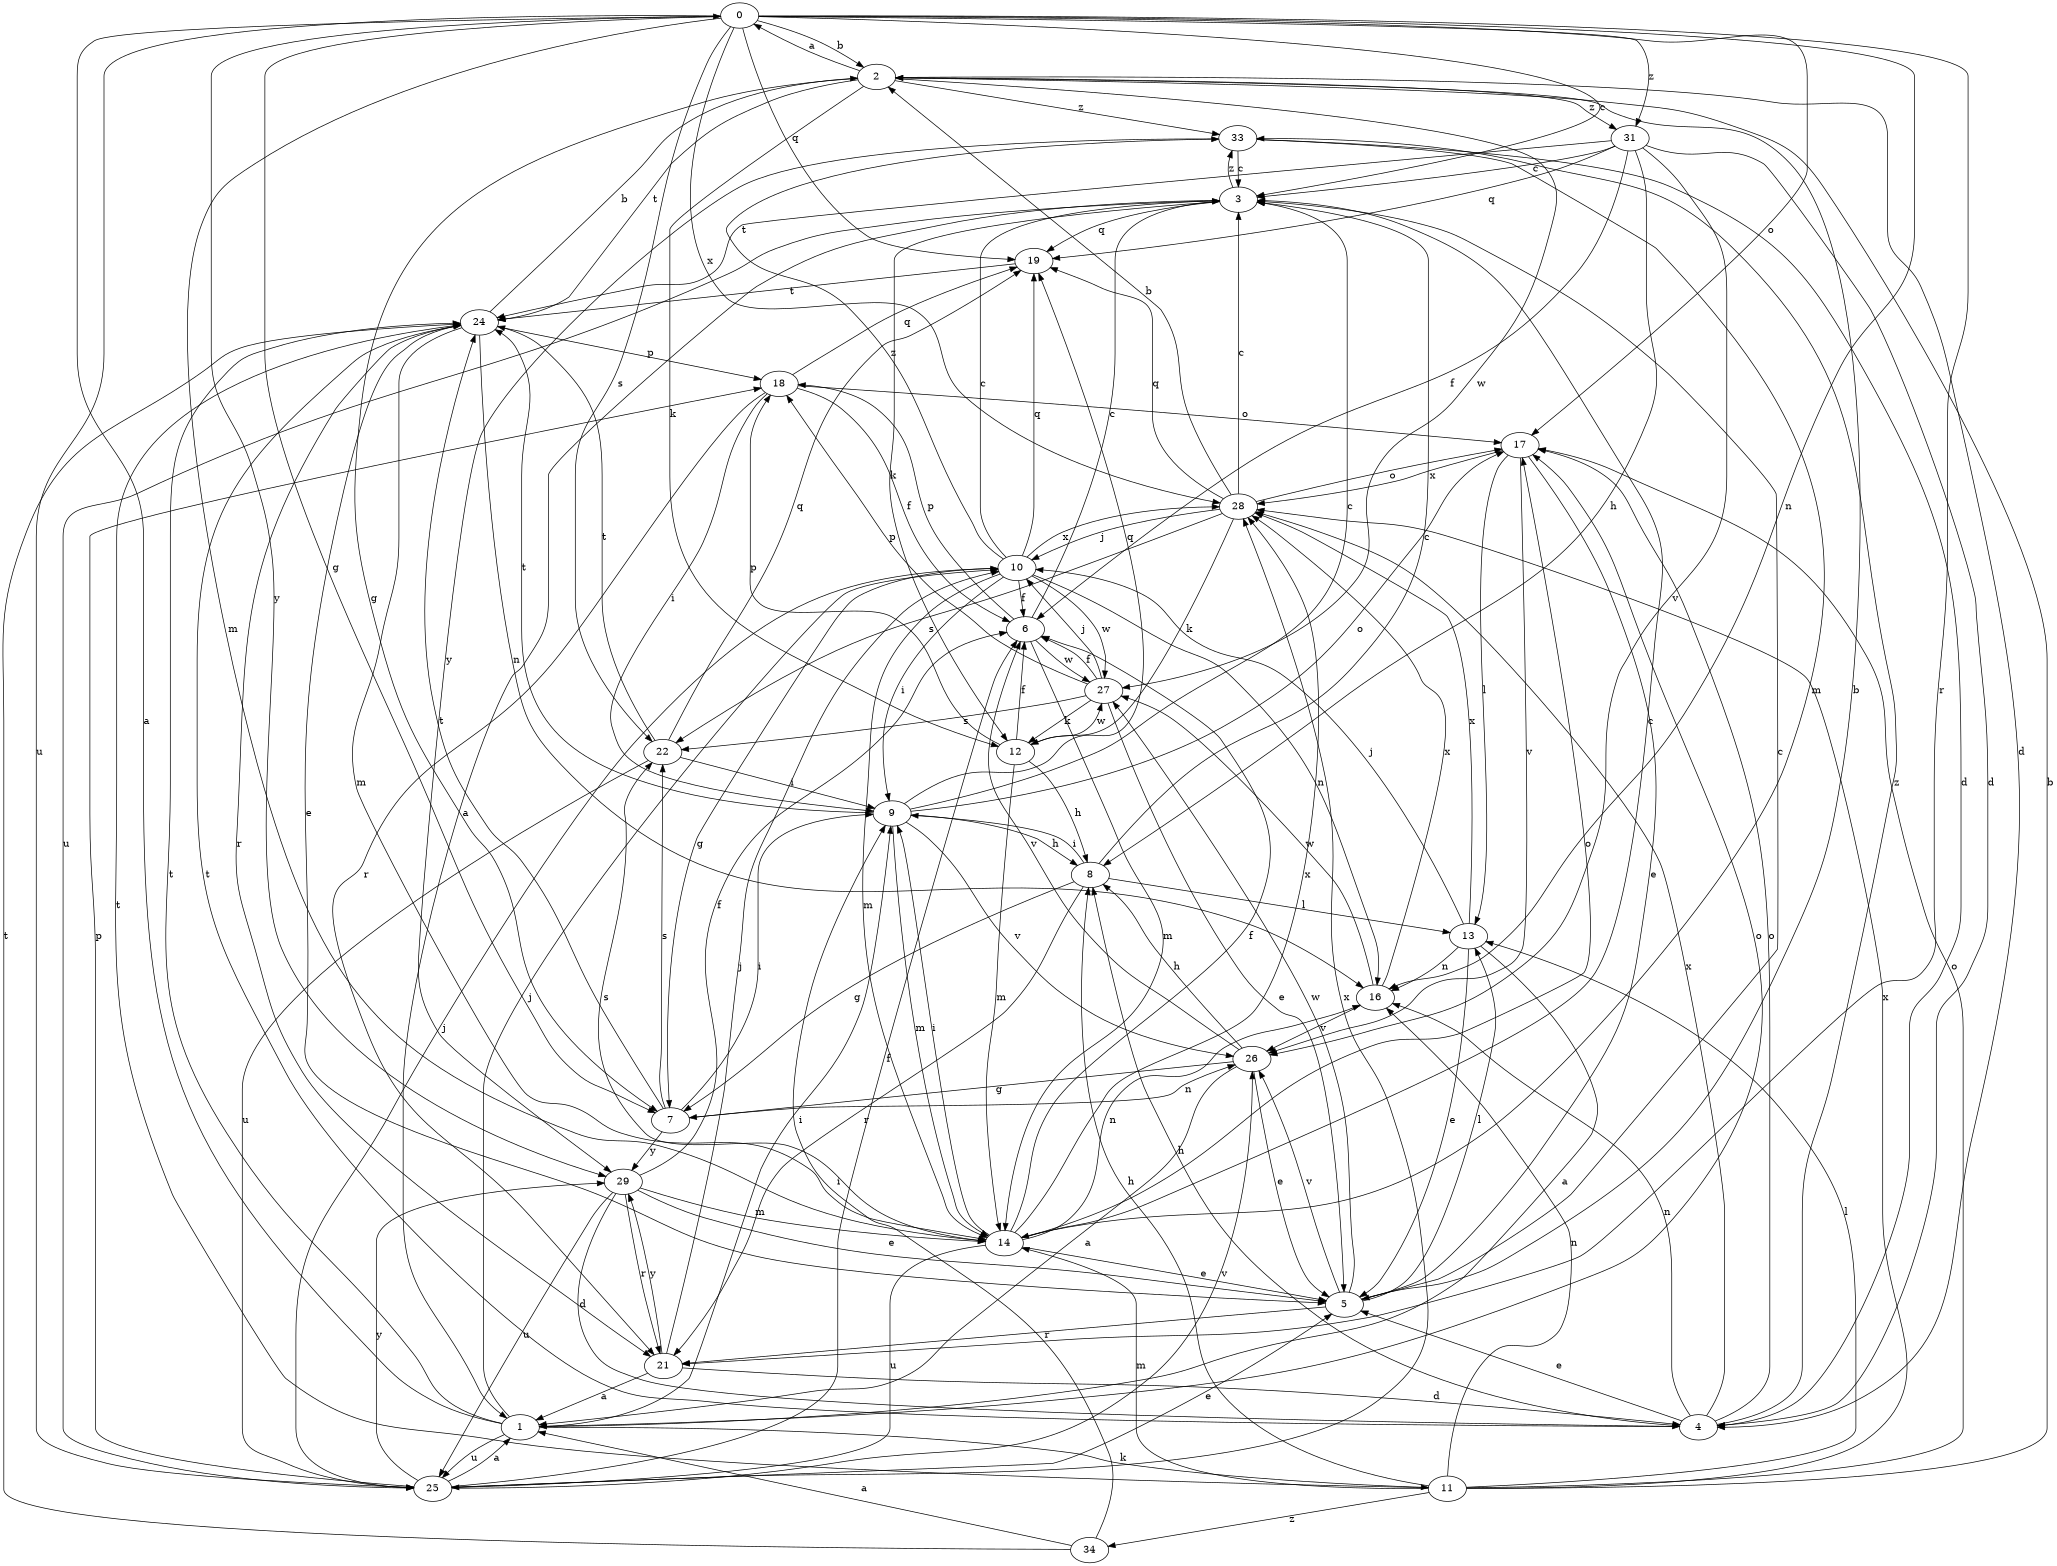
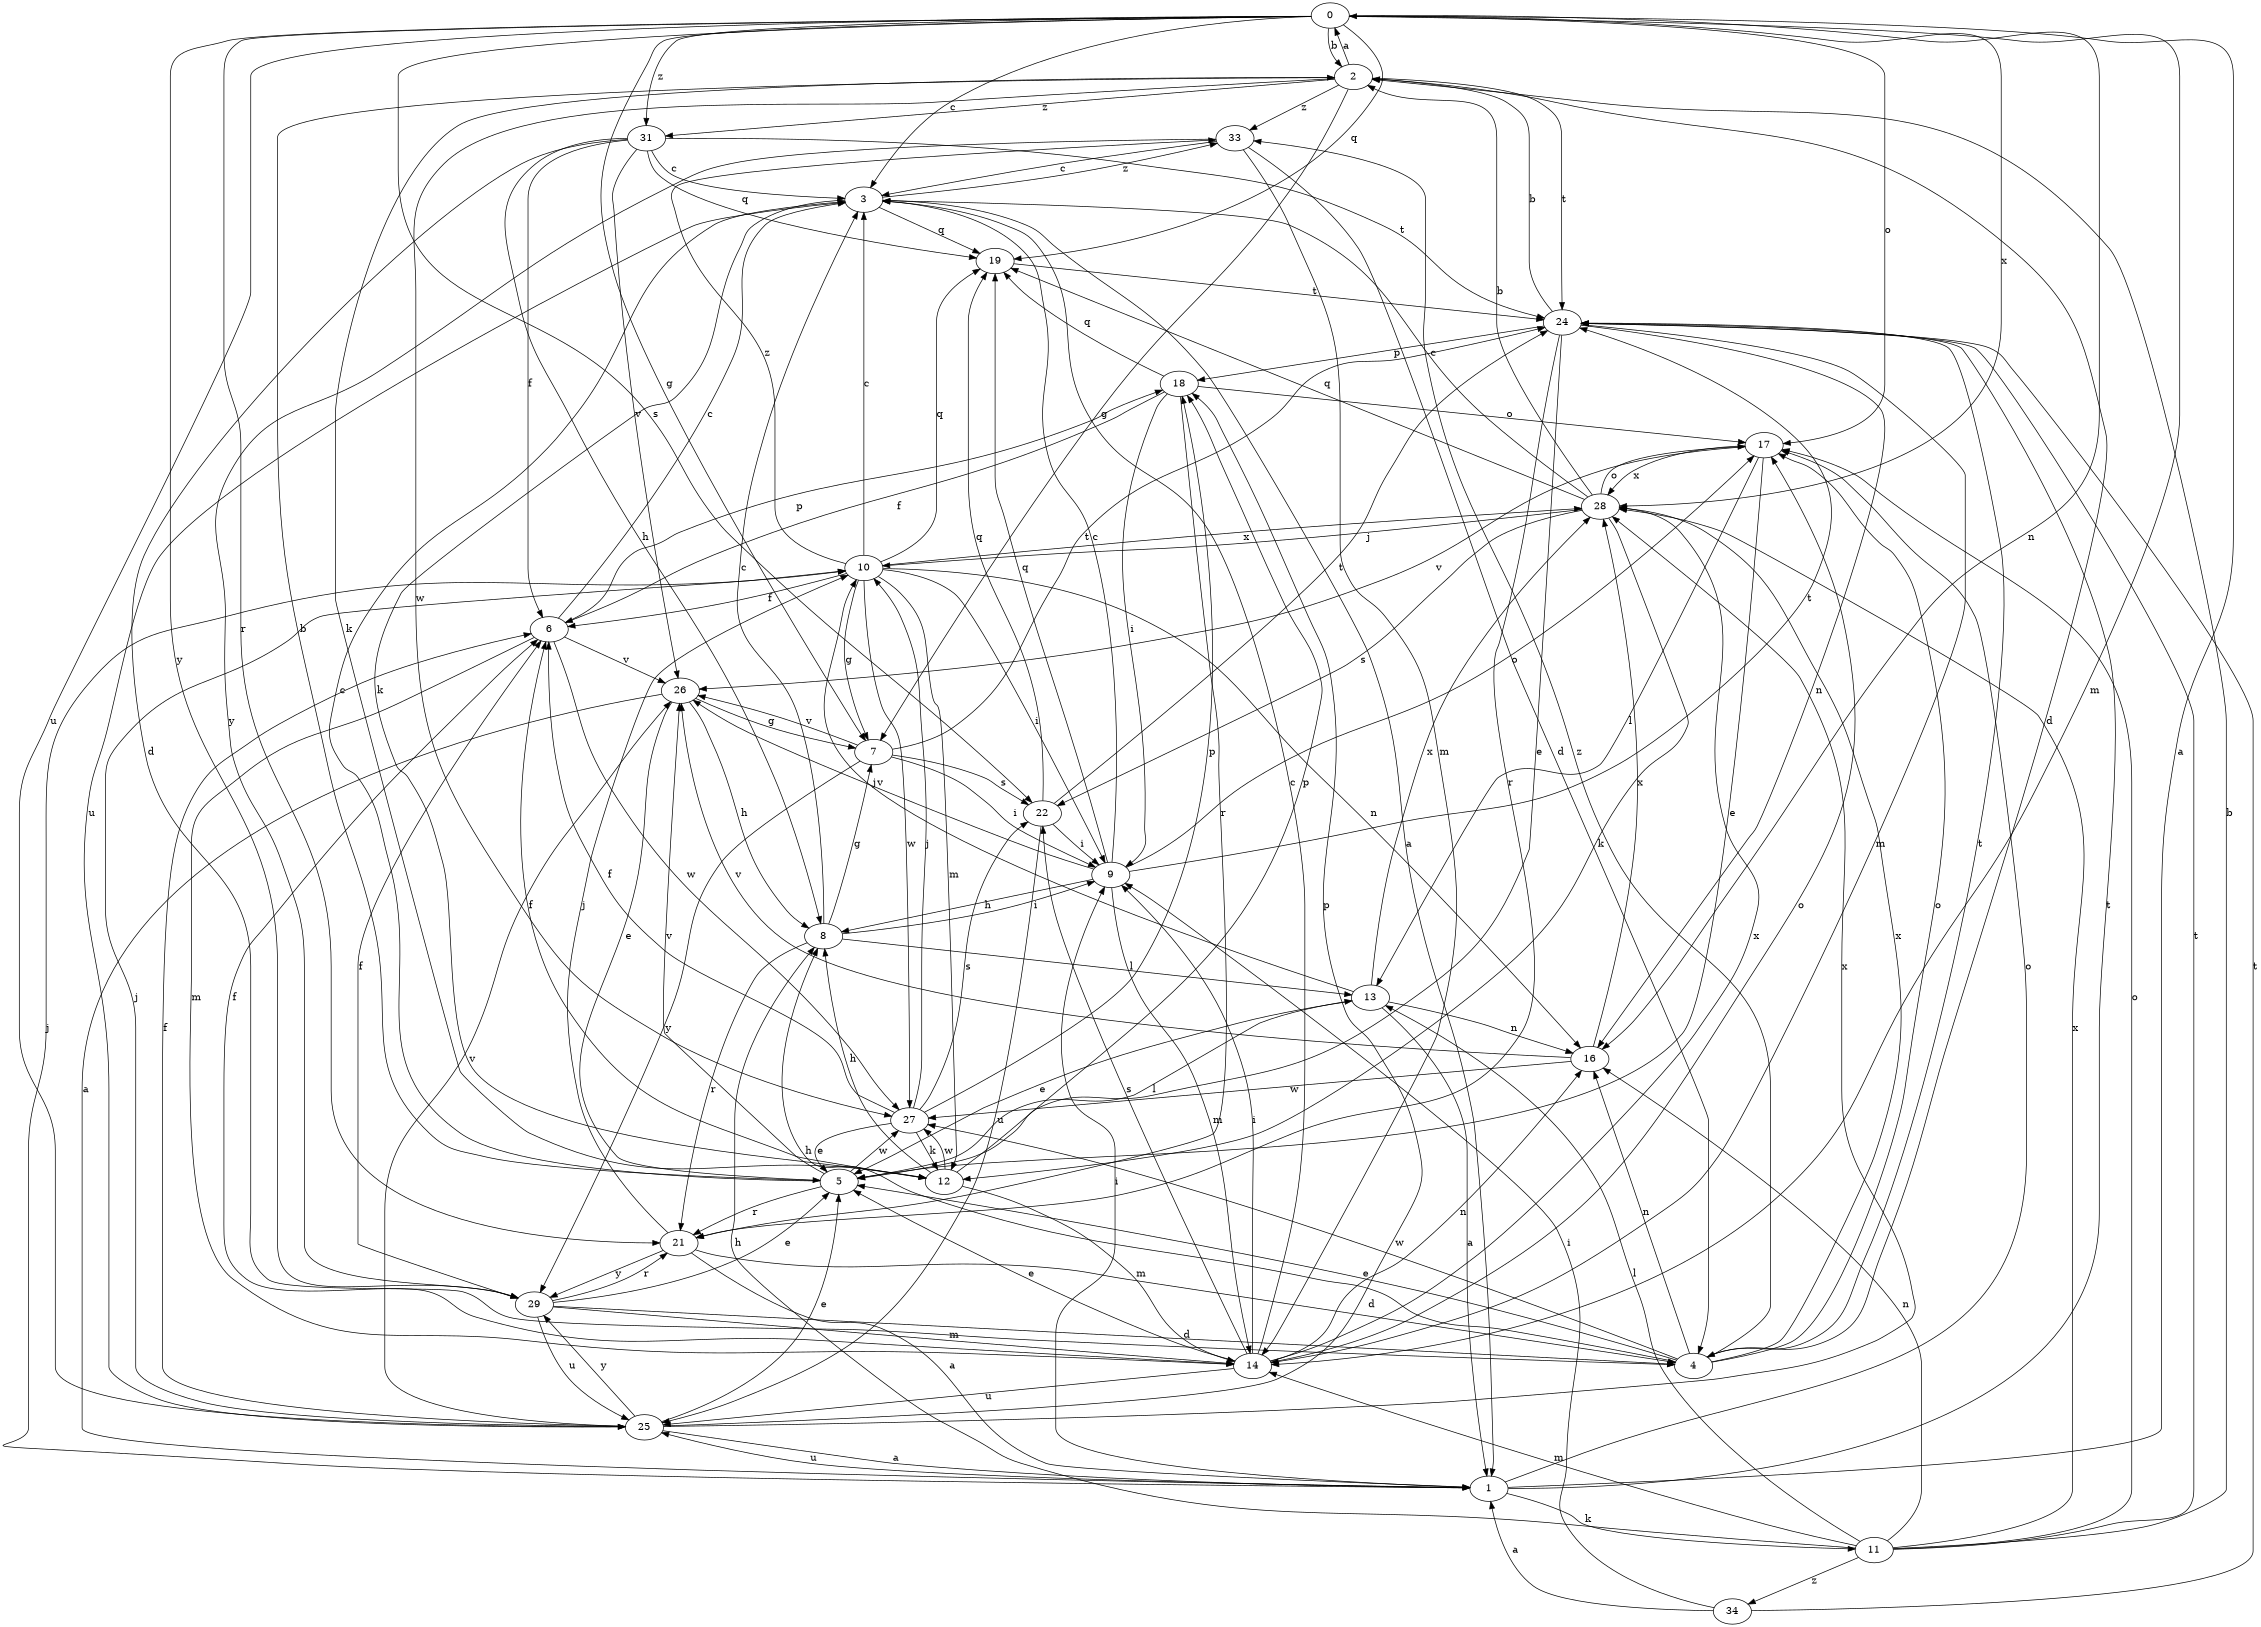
edge "26" -> "6": reversed
edge "10" -> "14": now "10" -> "12"
edge "7" -> "26": label "n" -> "v"
edge "4" -> "27": added, label "w"
